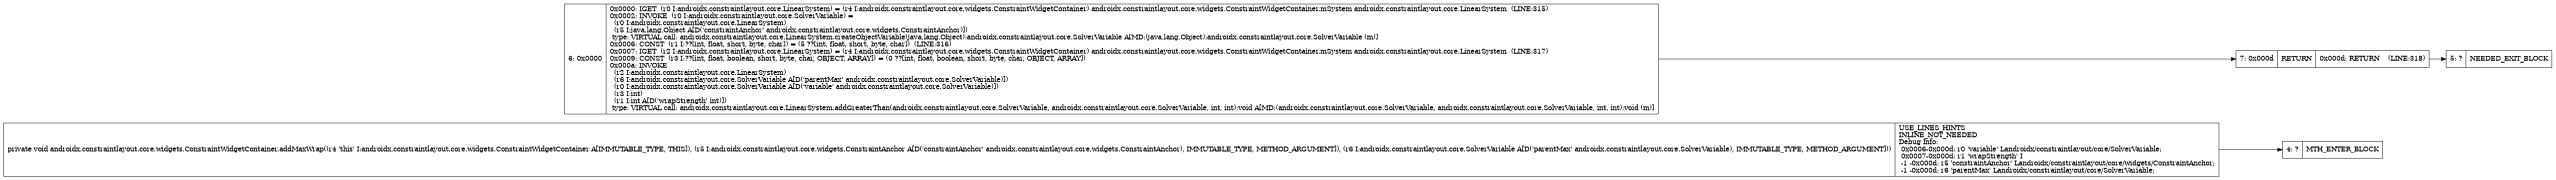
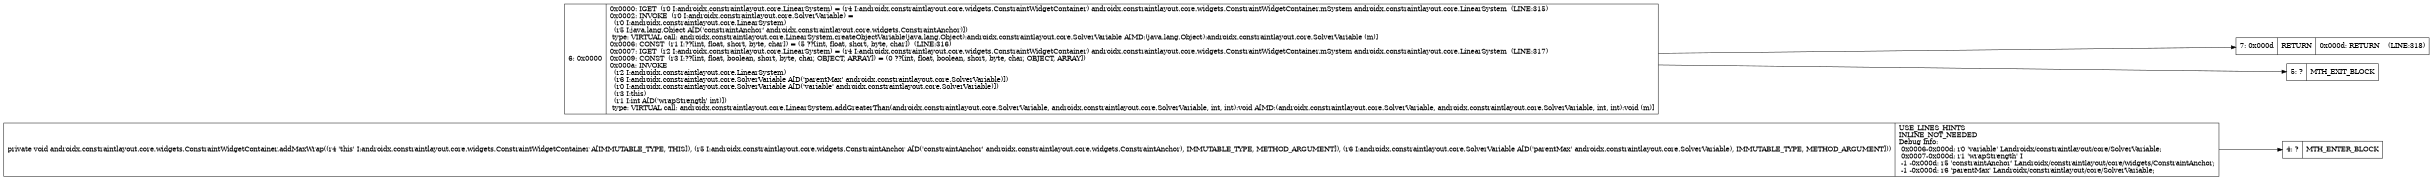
edge "7: 0x000d" -> "5: ?": now "6: 0x0000" -> "5: ?"
node "5: ?": text "NEEDED_EXIT_BLOCK" -> "MTH_EXIT_BLOCK"
node "6: 0x0000": text "(r3 I:int)" -> "(r3 I:this)"
